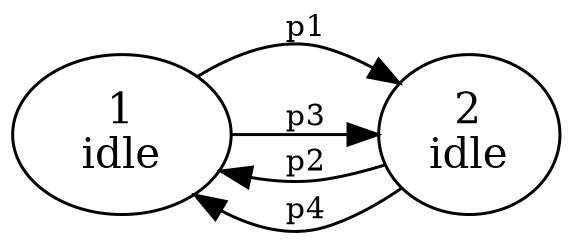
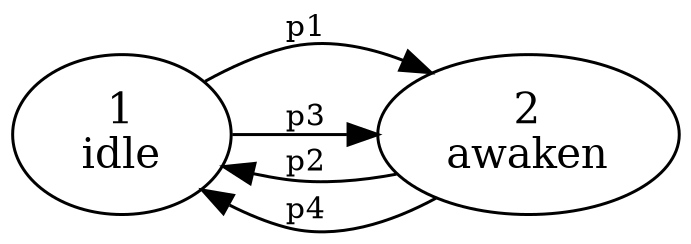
node "2 idle": label "2 idle" -> "2 awaken"
